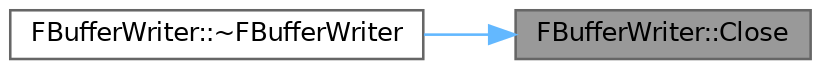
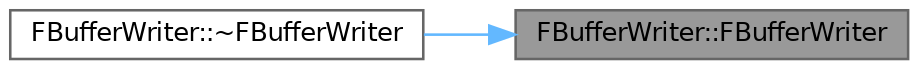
node "FBufferWriter::Close": label "FBufferWriter::Close" -> "FBufferWriter::FBufferWriter"
